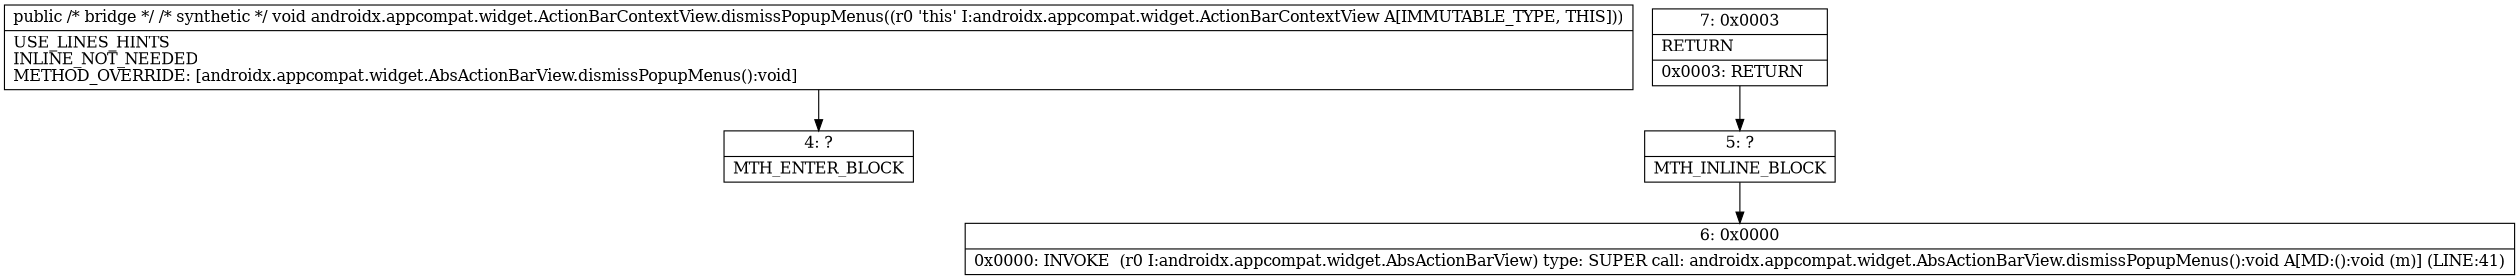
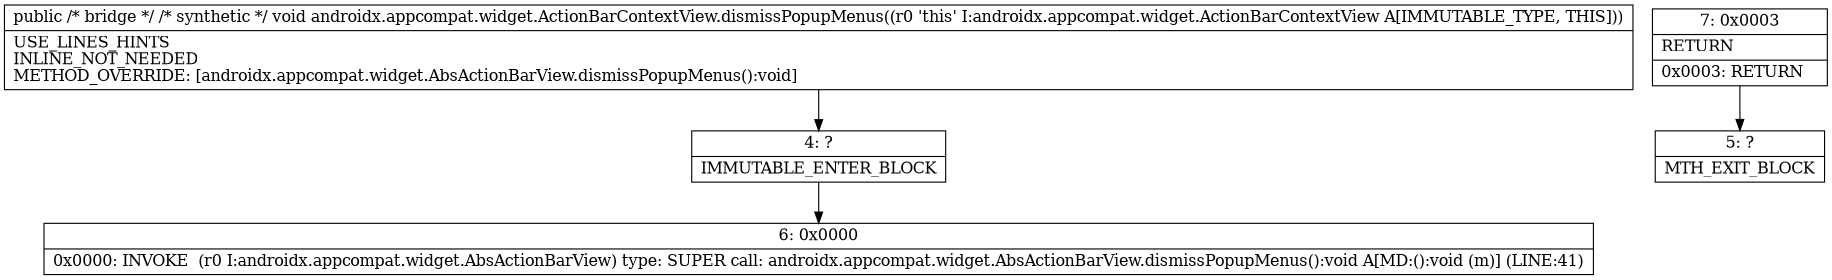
node "4: ?": text "MTH_ENTER_BLOCK" -> "IMMUTABLE_ENTER_BLOCK"
node "5: ?": text "MTH_INLINE_BLOCK" -> "MTH_EXIT_BLOCK"
edge "5: ?" -> "6: 0x0000": now "4: ?" -> "6: 0x0000"
